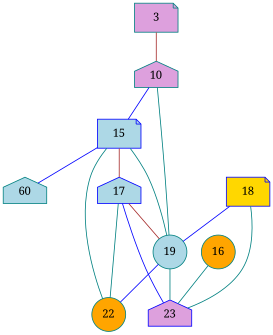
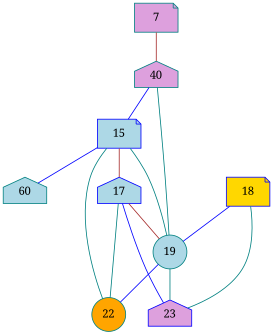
node "3": label "3" -> "7"
node "10": label "10" -> "40"
node "16": removed
